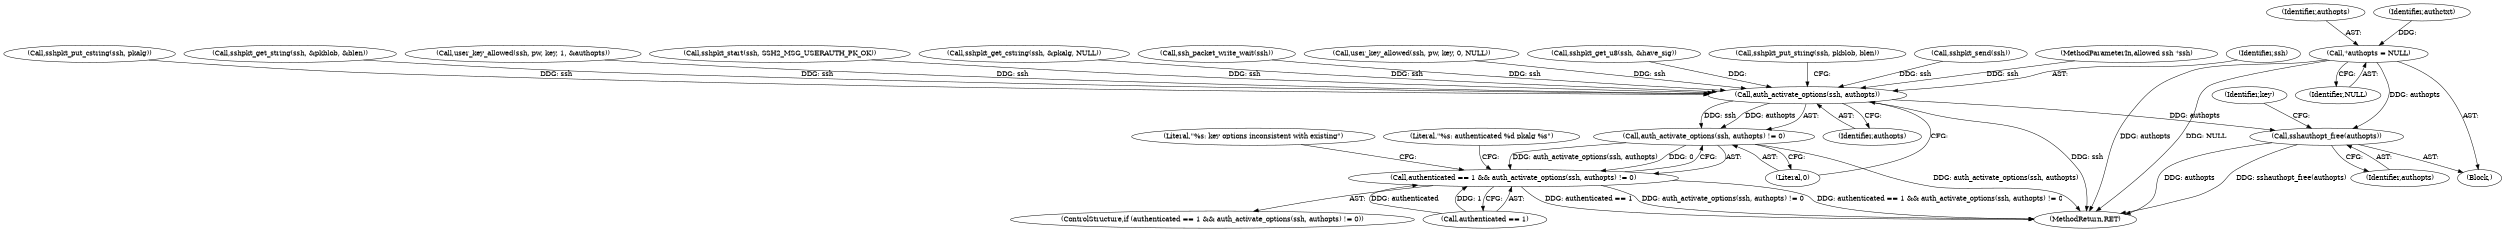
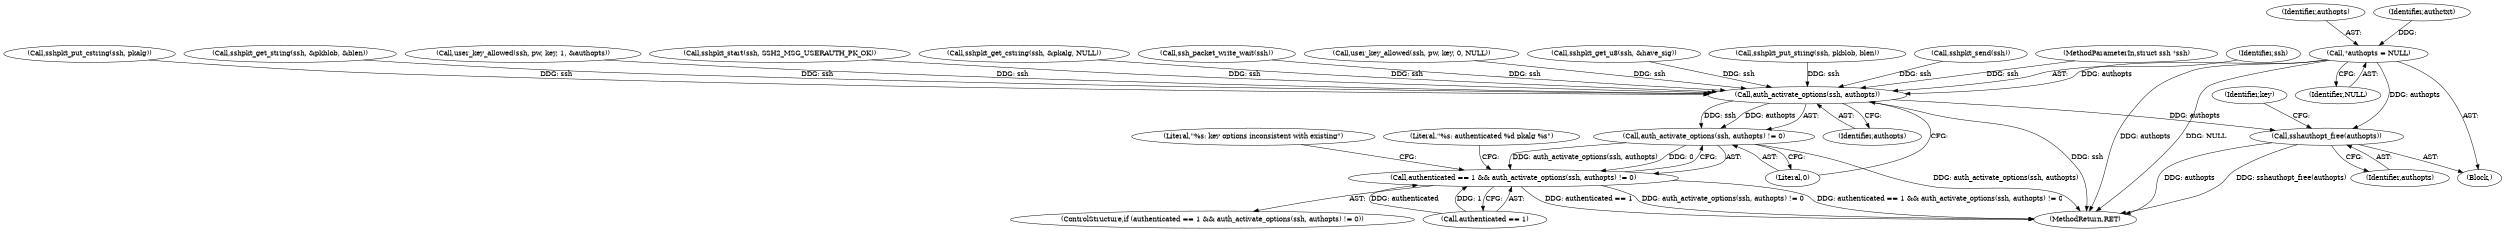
node "(MethodParameterIn,allowed ssh *ssh)": label "(MethodParameterIn,allowed ssh *ssh)" -> "(MethodParameterIn,struct ssh *ssh)"
edge "(Call,*authopts = NULL)" -> "(Call,auth_activate_options(ssh, authopts))": added, label "DDG: authopts"
edge "(Call,sshpkt_get_u8(ssh, &have_sig))" -> "(Call,auth_activate_options(ssh, authopts))": label "DDG: " -> "DDG: ssh"
edge "(Call,sshpkt_put_string(ssh, pkblob, blen))" -> "(Call,auth_activate_options(ssh, authopts))": label "CFG: " -> "DDG: ssh"
